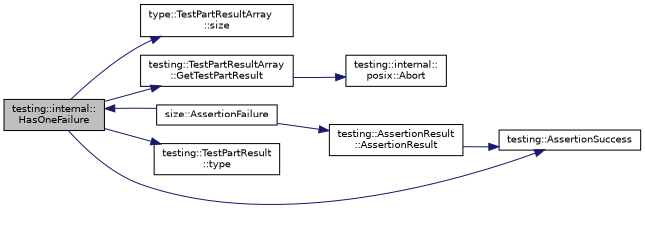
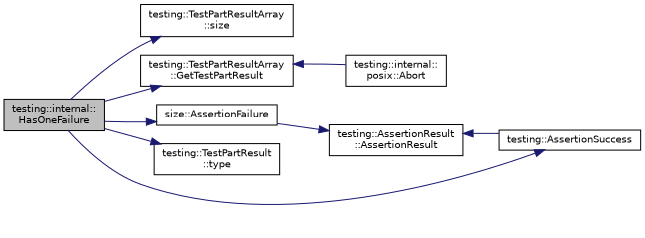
node "type::TestPartResultArray ::size": label "type::TestPartResultArray ::size" -> "testing::TestPartResultArray ::size"
edge "testing::TestPartResultArray ::GetTestPartResult" -> "testing::internal:: posix::Abort": reversed
edge "size::AssertionFailure" -> "testing::internal:: HasOneFailure": reversed
edge "testing::AssertionResult ::AssertionResult" -> "testing::AssertionSuccess": reversed
